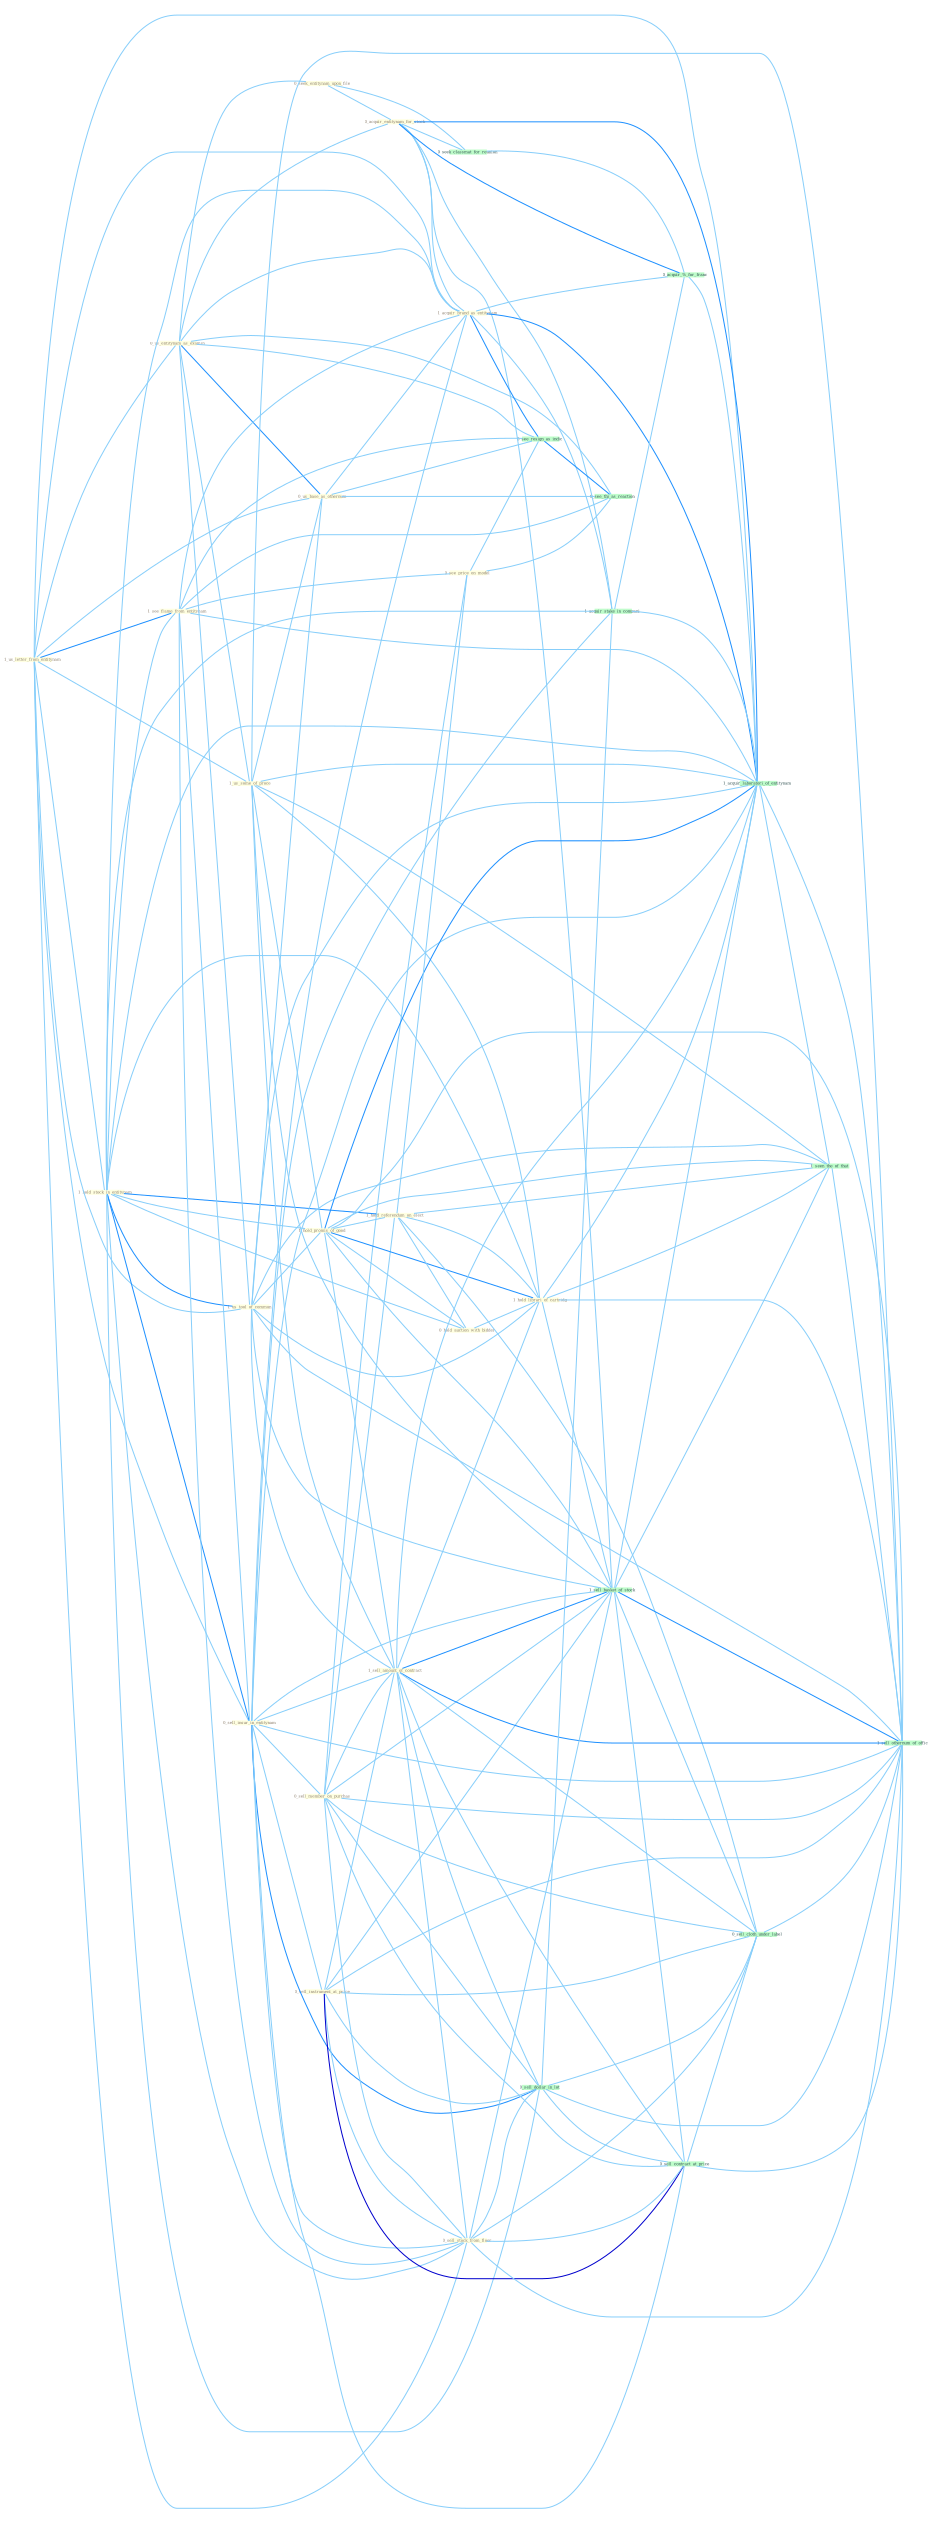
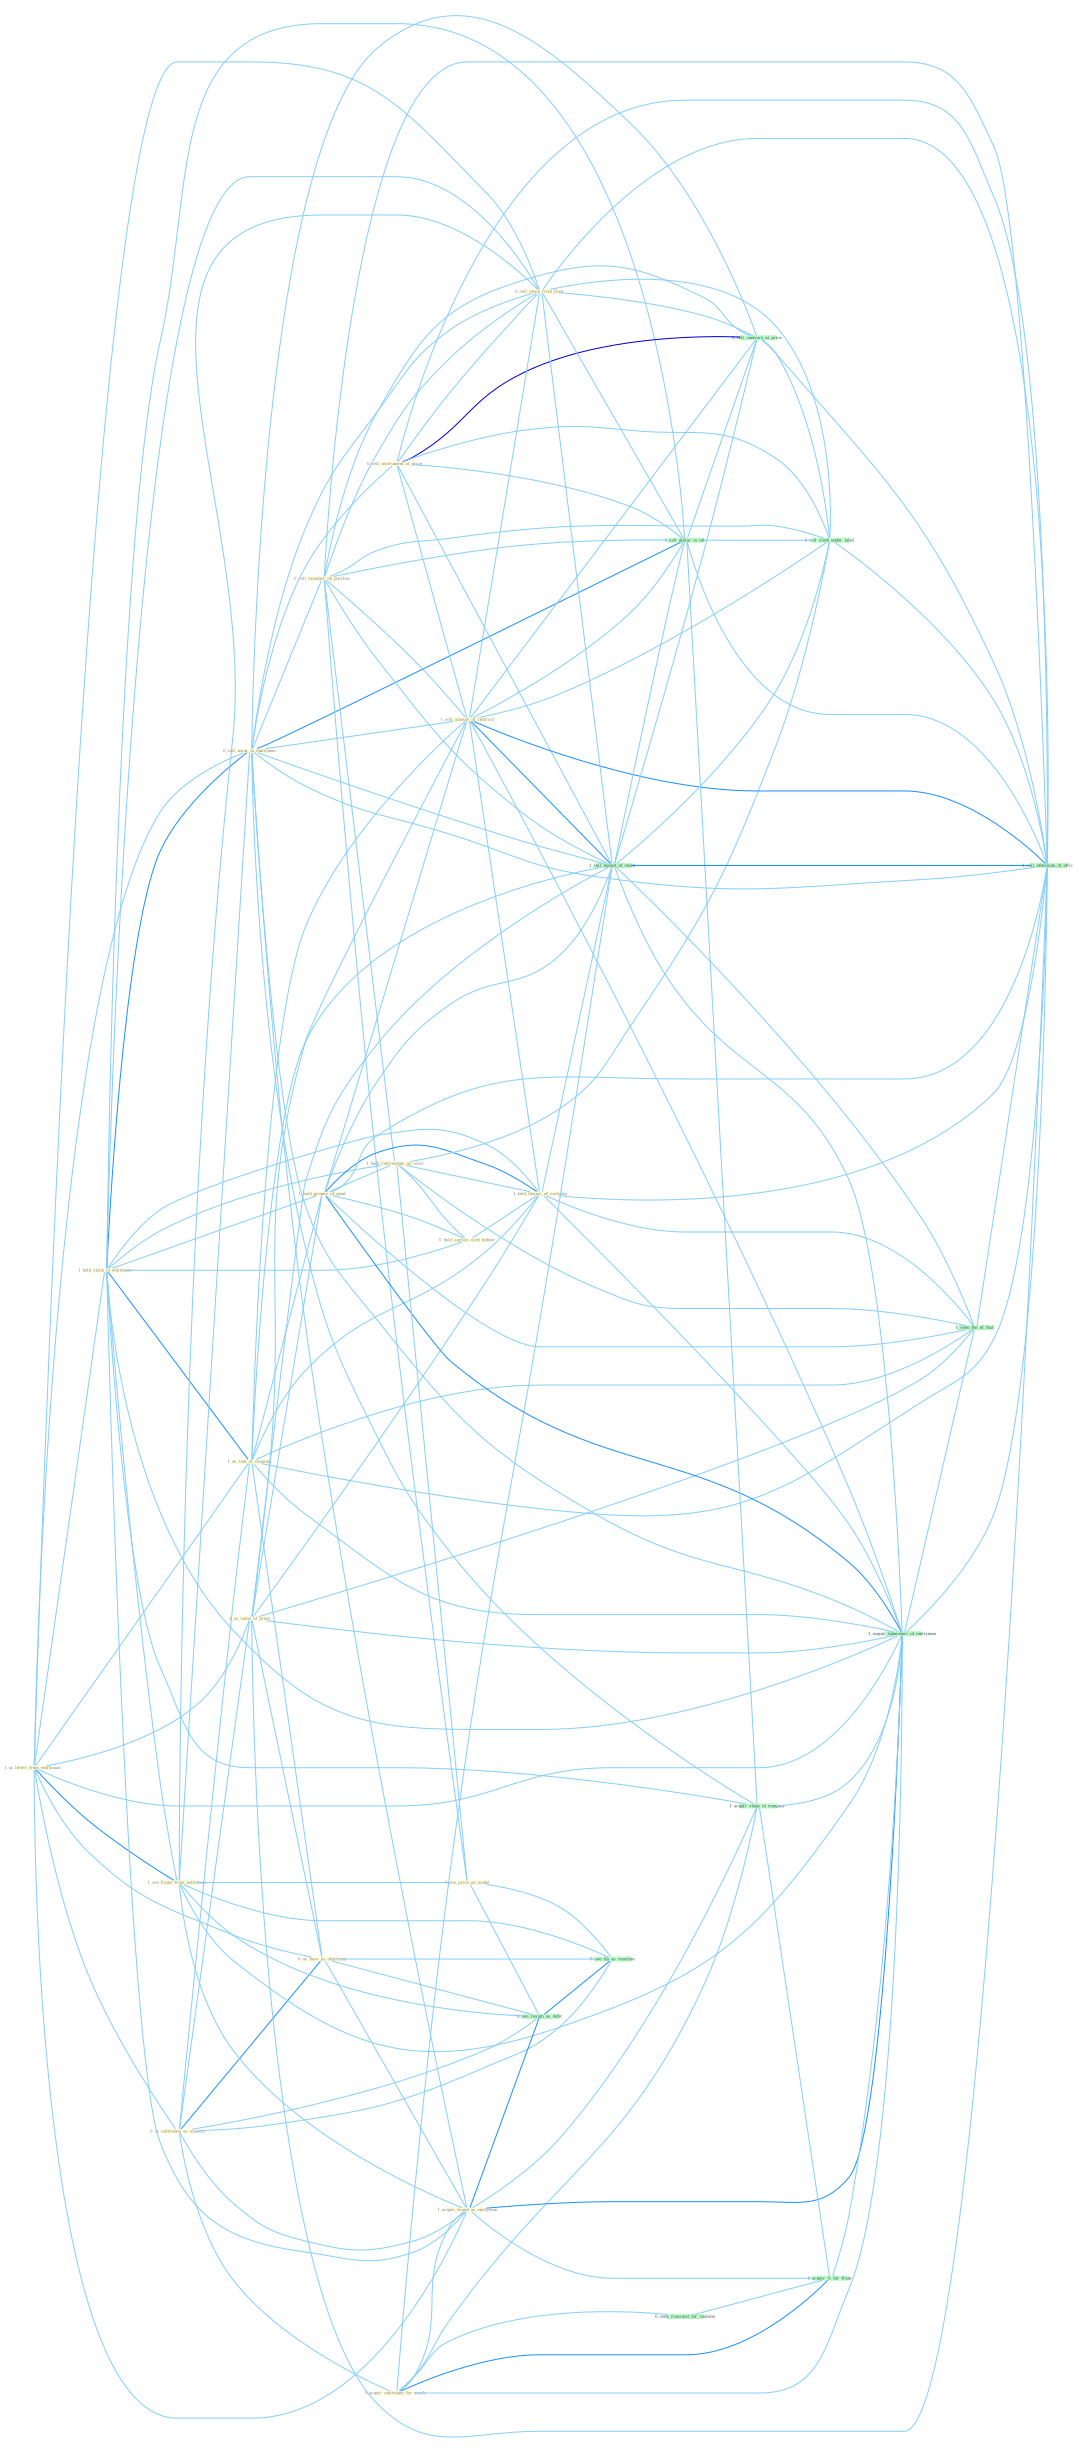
node "0_seek_entitynam_upon_file": removed
edge "0_acquir_entitynam_for_stock" -- "1_acquir_laboratori_of_entitynam": color #1e90ff -> #87cefa
edge "0_sell_dollar_in_lot" -- "1_sell_basket_of_stock": added
edge "1_hold_stock_in_entitynam" -- "1_hold_referendum_on_elect": color #1e90ff -> #87cefa
